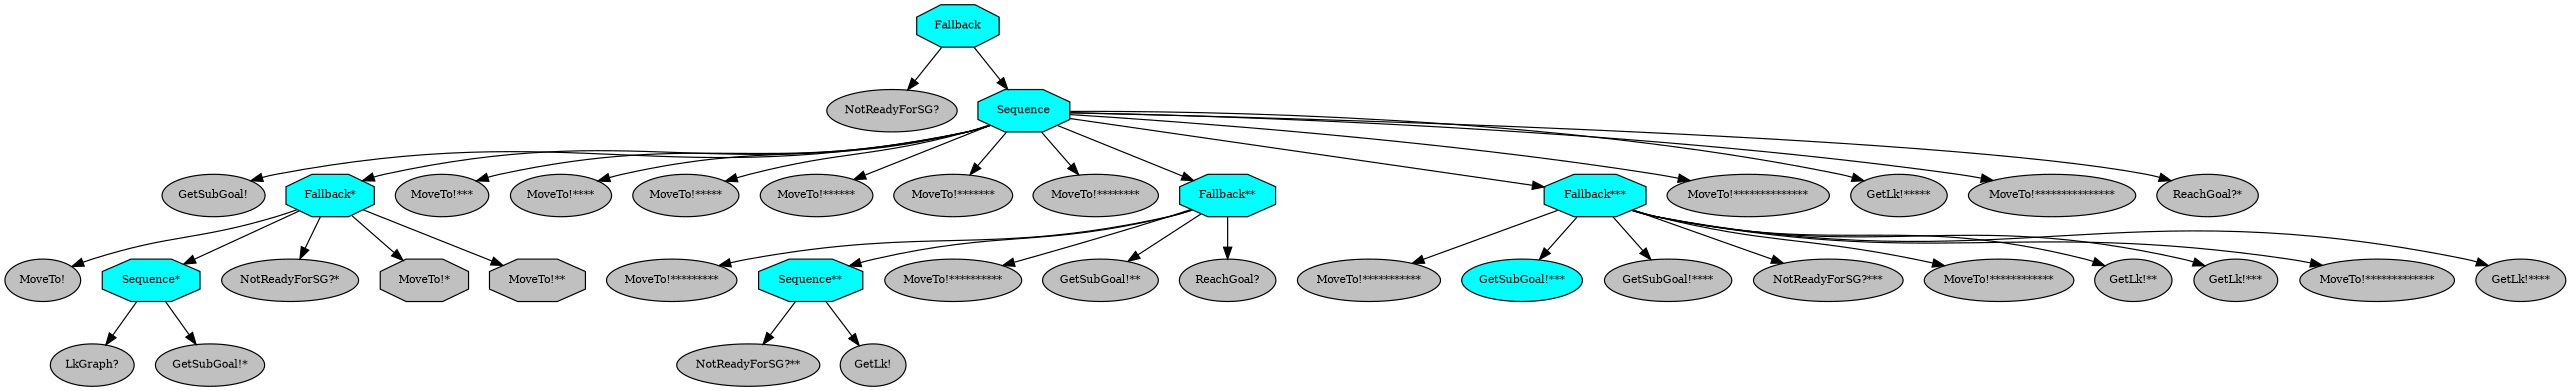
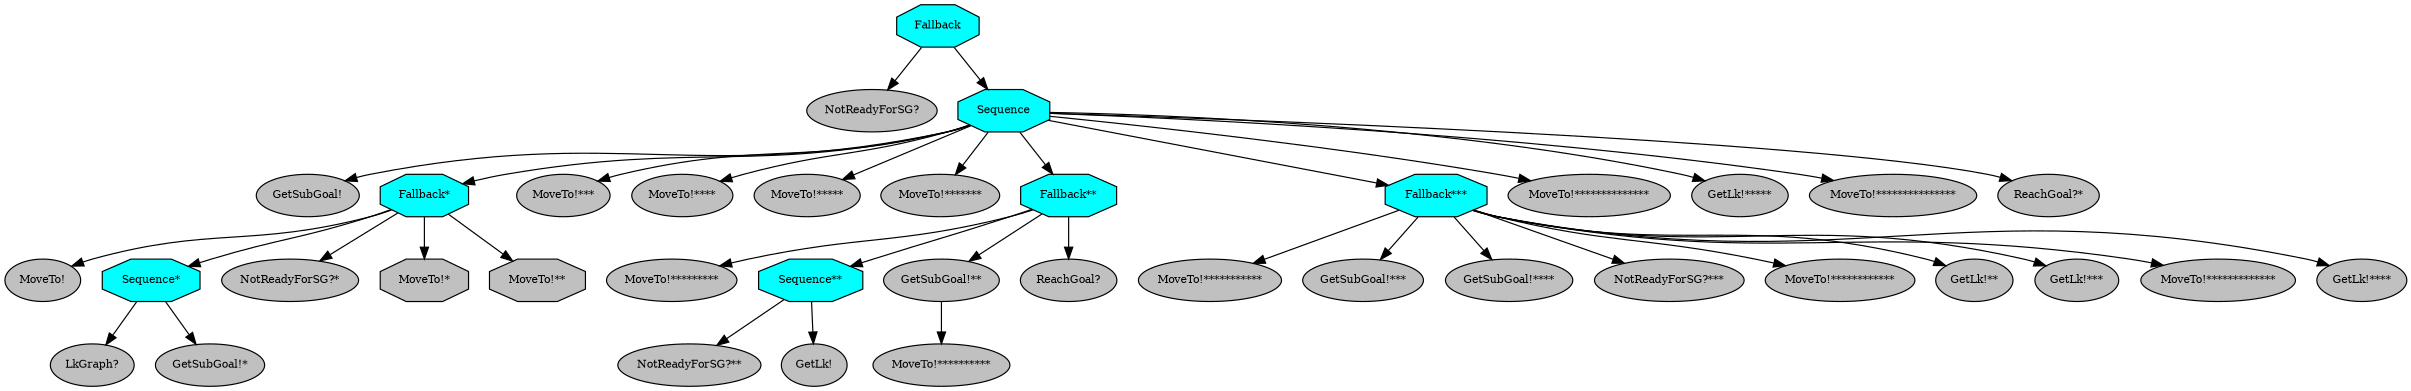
node "MoveTo!******": removed
node "MoveTo!********": removed
edge "Fallback**" -> "MoveTo!**********": now "GetSubGoal!**" -> "MoveTo!**********"
node "GetSubGoal!***": fillcolor cyan -> gray
